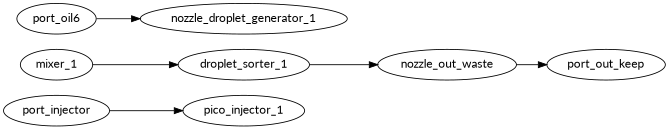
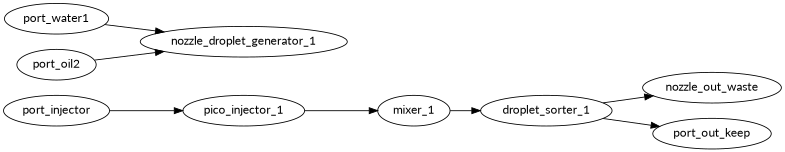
node "port_water1": added
node "port_oil6": label "port_oil6" -> "port_oil2"
edge "nozzle_out_waste" -> "port_out_keep": now "droplet_sorter_1" -> "port_out_keep"
edge "pico_injector_1" -> "mixer_1": added
